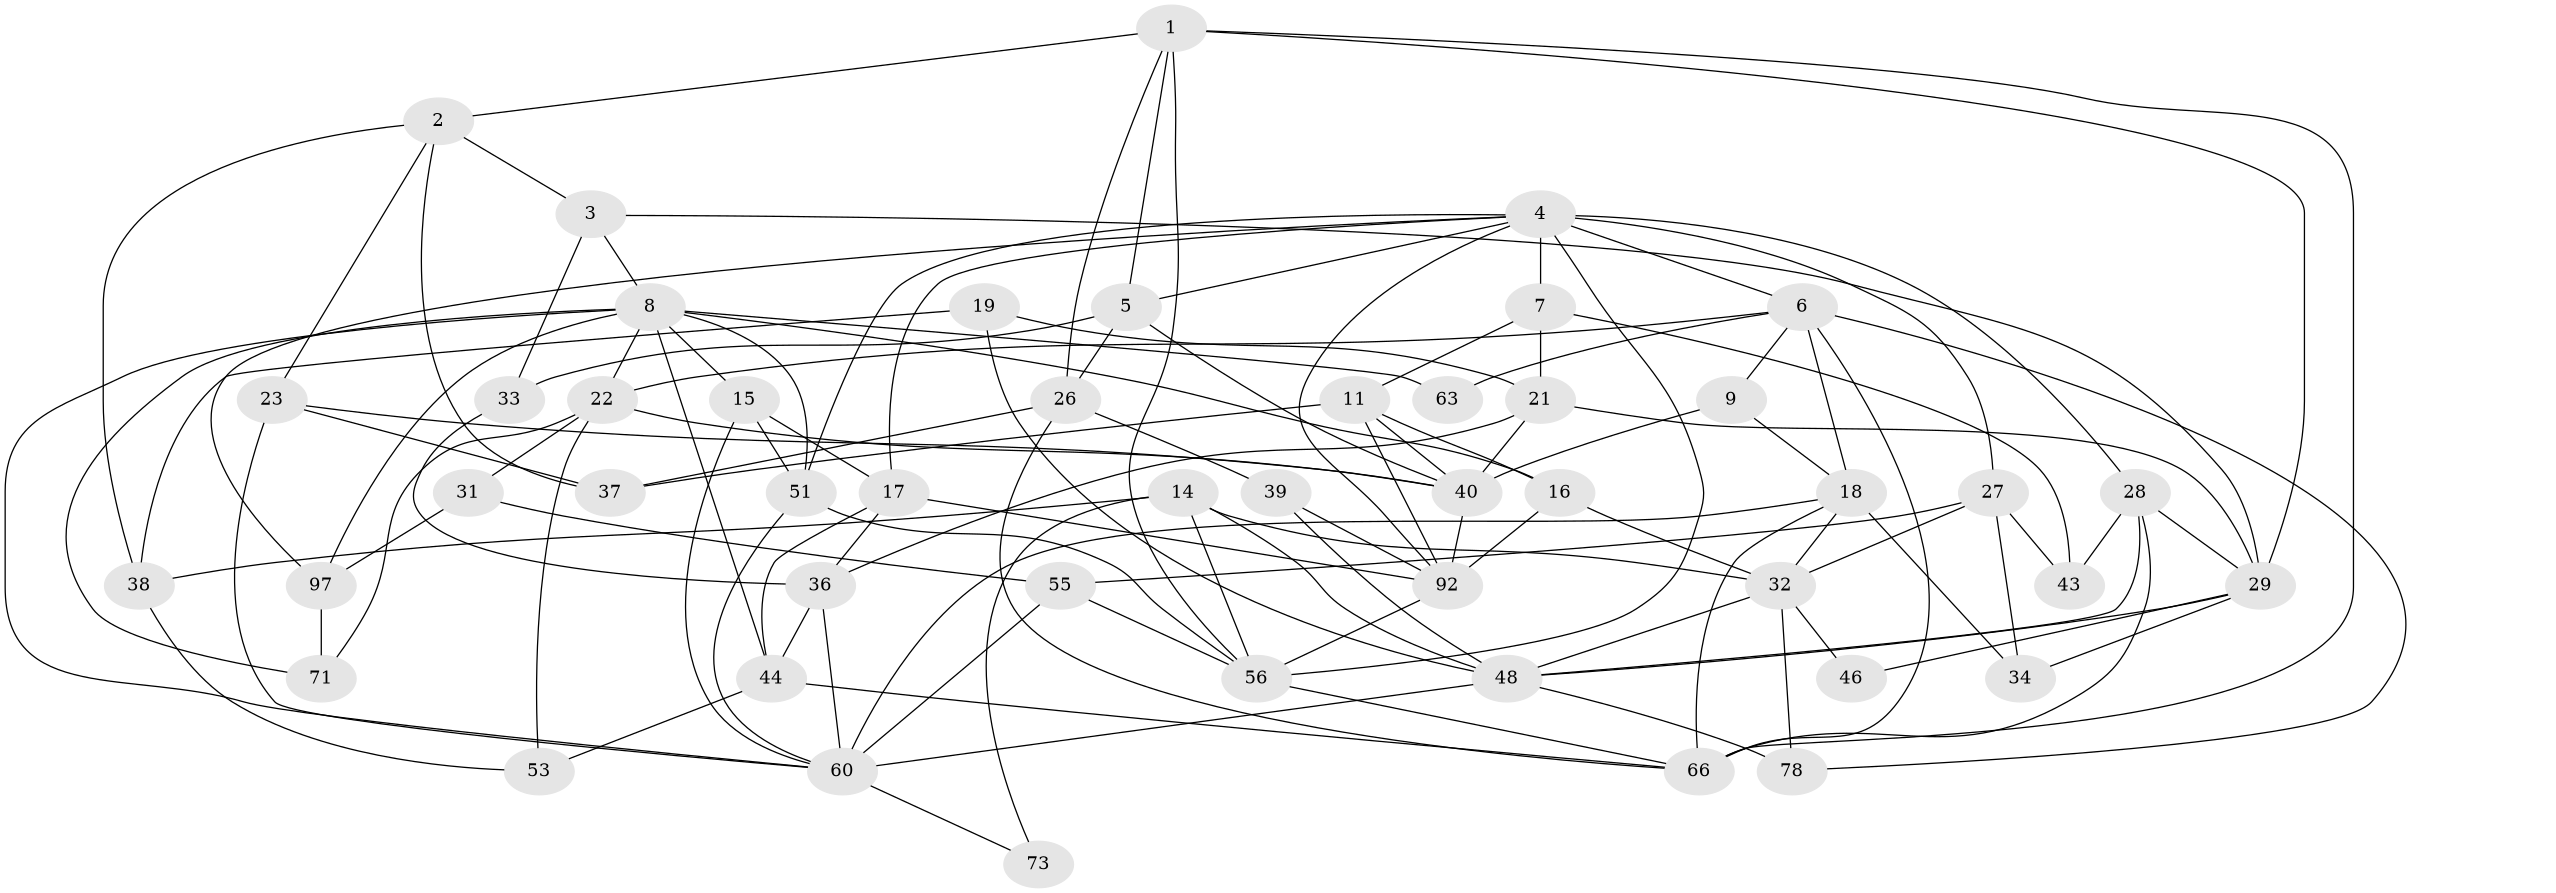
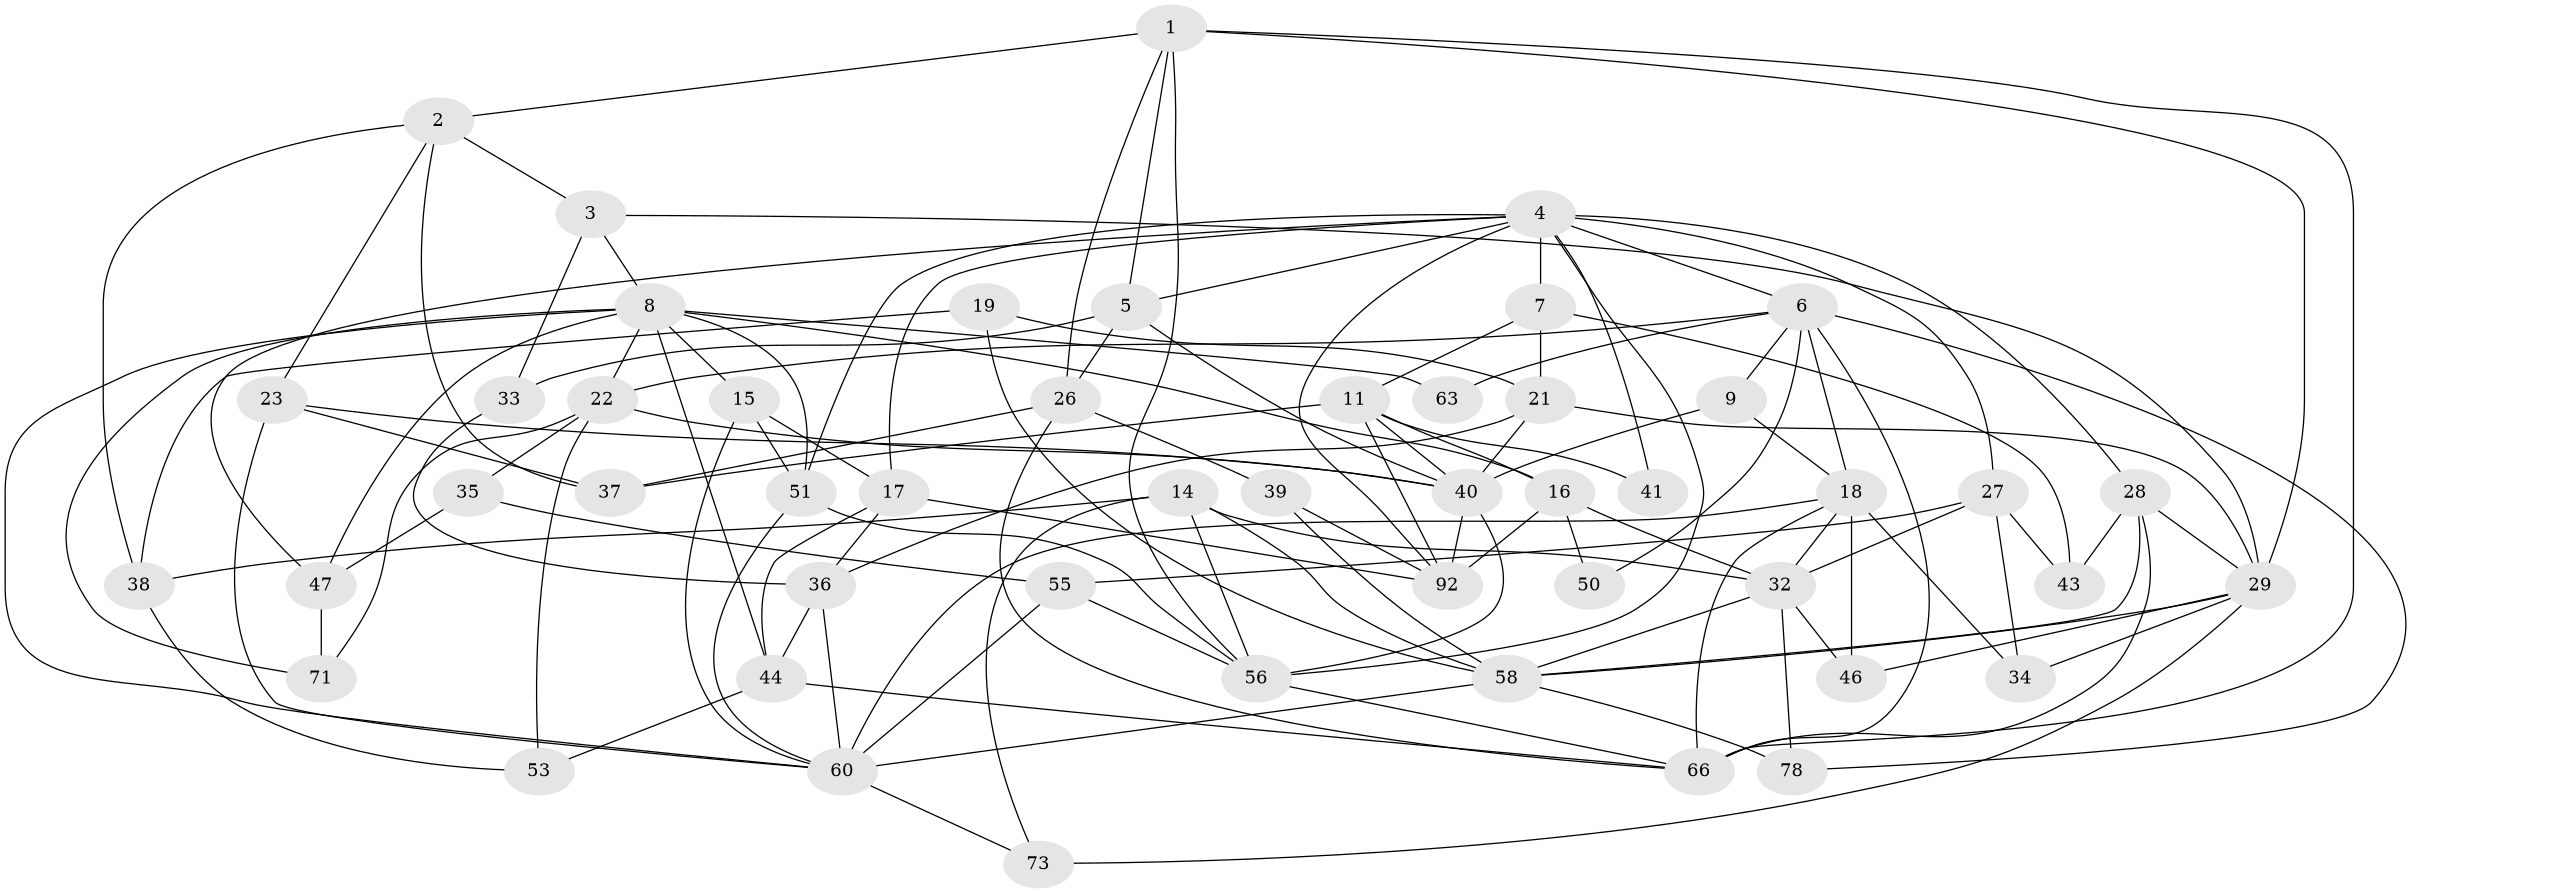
node "31": label "31" -> "35"
node "41": added
node "97": label "97" -> "47"
node "50": added
edge "18" -- "46": added
edge "92" -- "56": now "40" -- "56"
node "48": label "48" -> "58"
edge "29" -- "73": added
